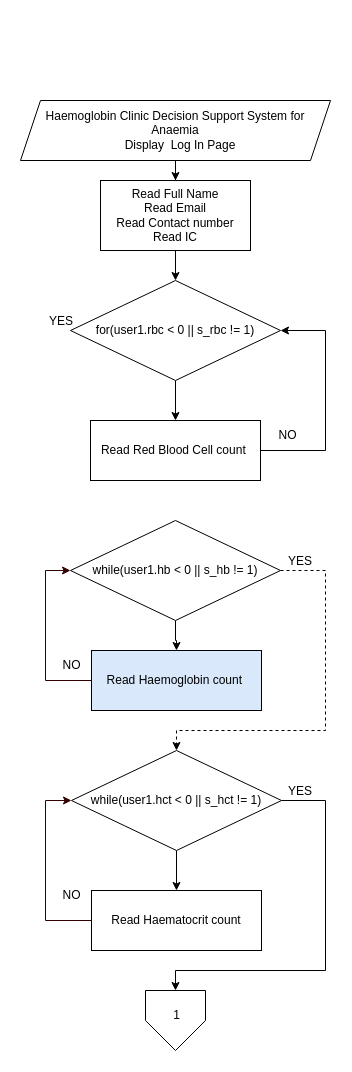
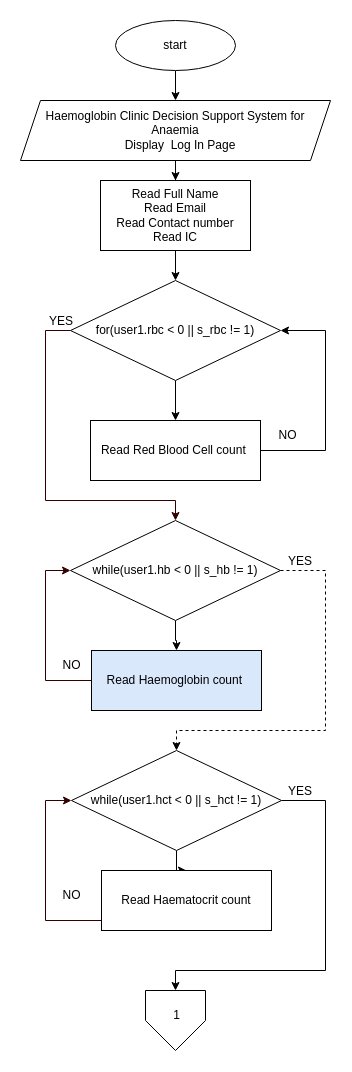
node "start": added
edge "start" -> "Haemoglobin Clinic Decision Support System for Anaemia Display Log In Page": added
edge "for(user1.rbc < 0 || s_rbc != 1)" -> "while(user1.hb < 0 || s_hb != 1)": added
node "Read Haematocrit count": moved (177, 921) -> (187, 901)
